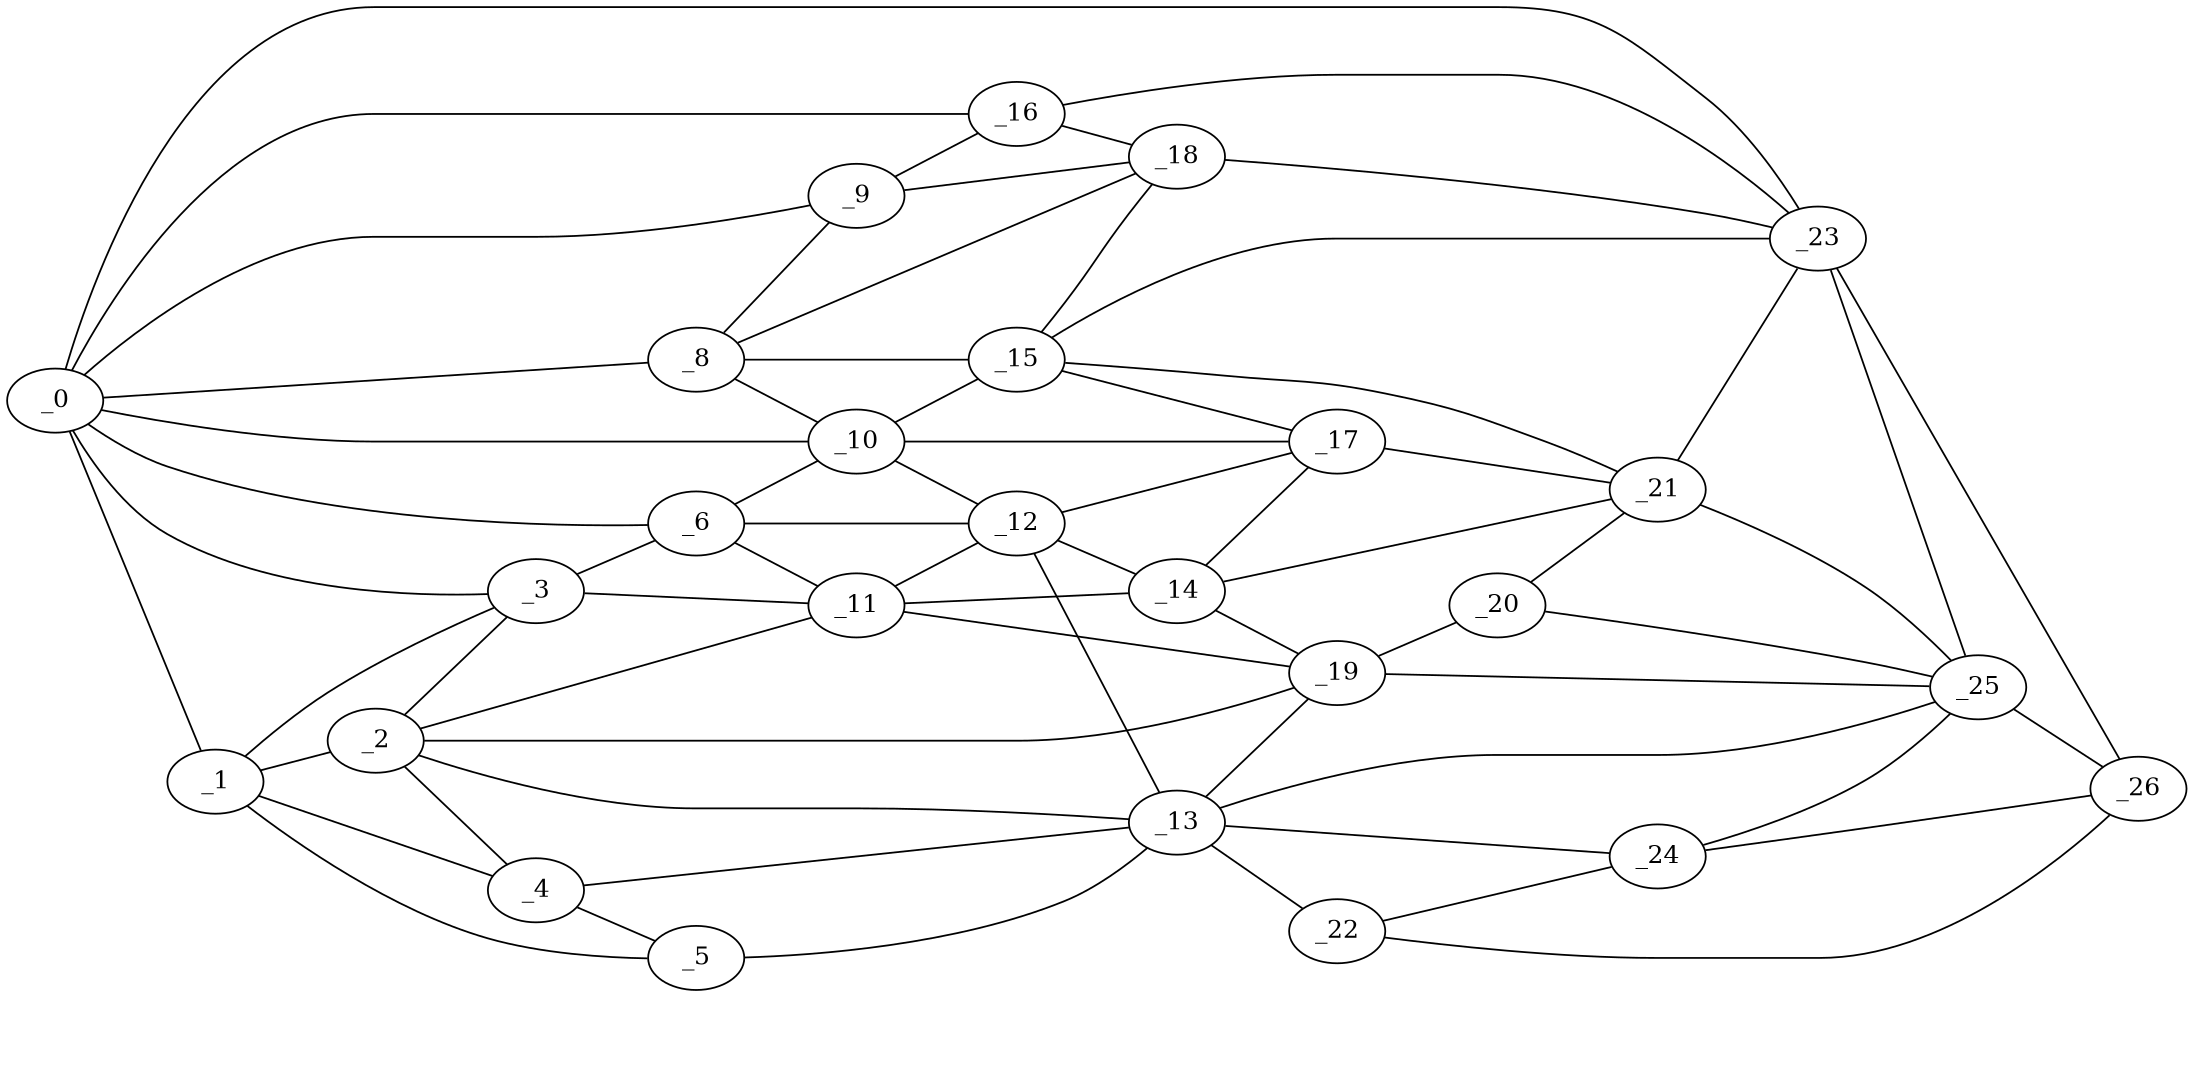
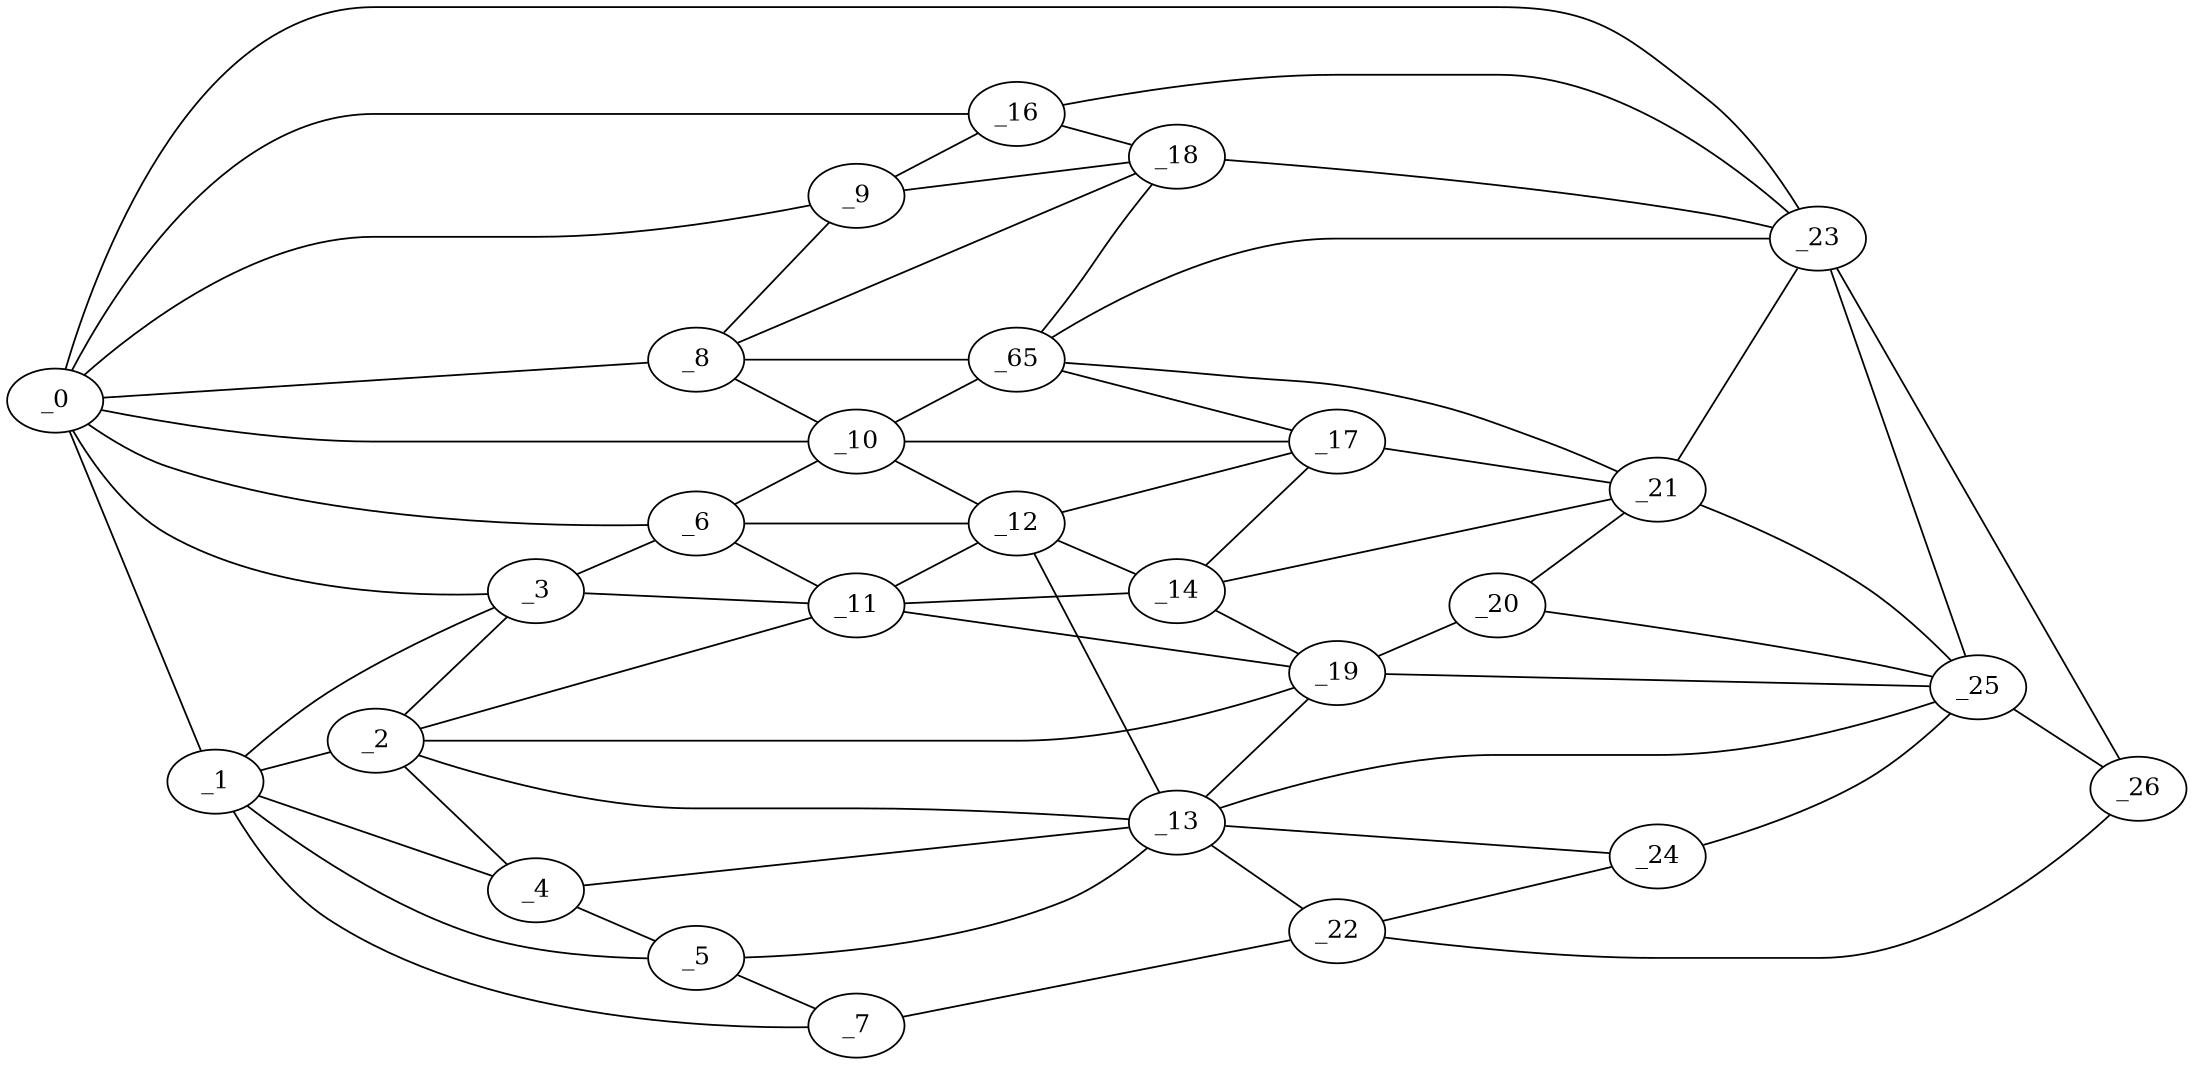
node "_15": label "_15" -> "_65"
edge "_26" -- "_24": removed
node "_7": added
